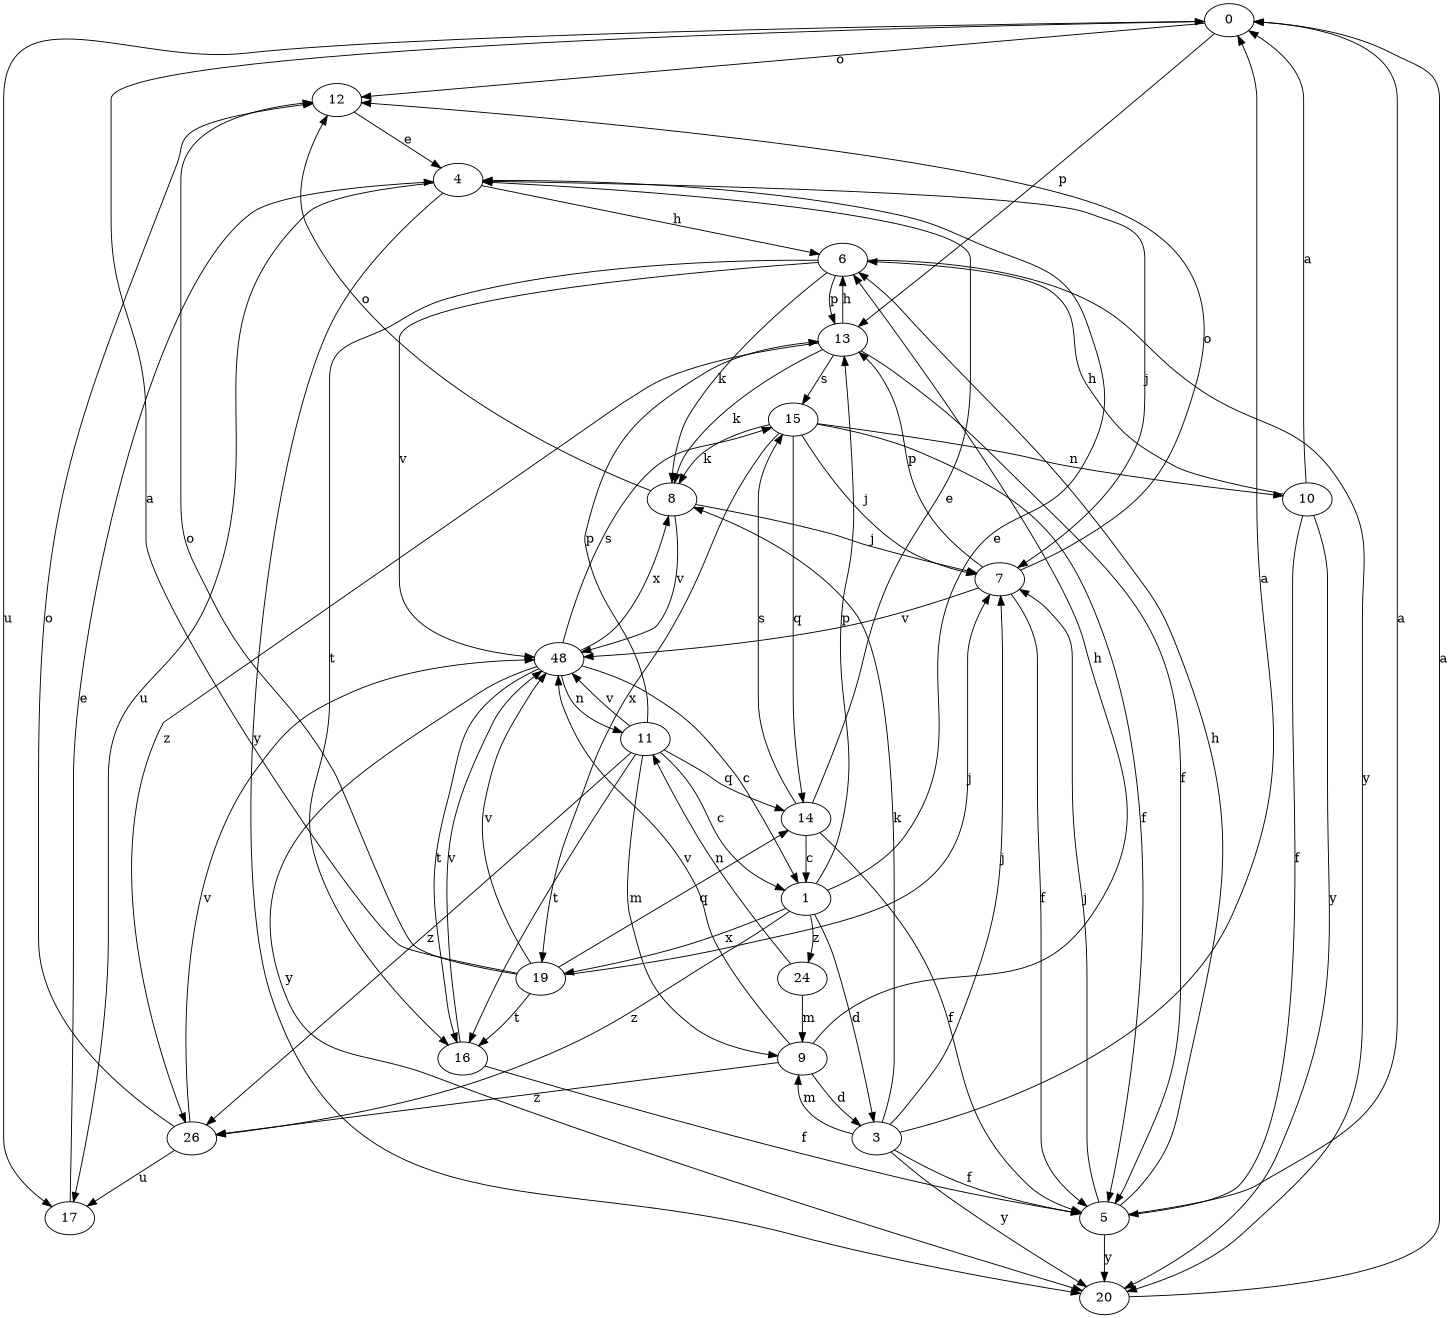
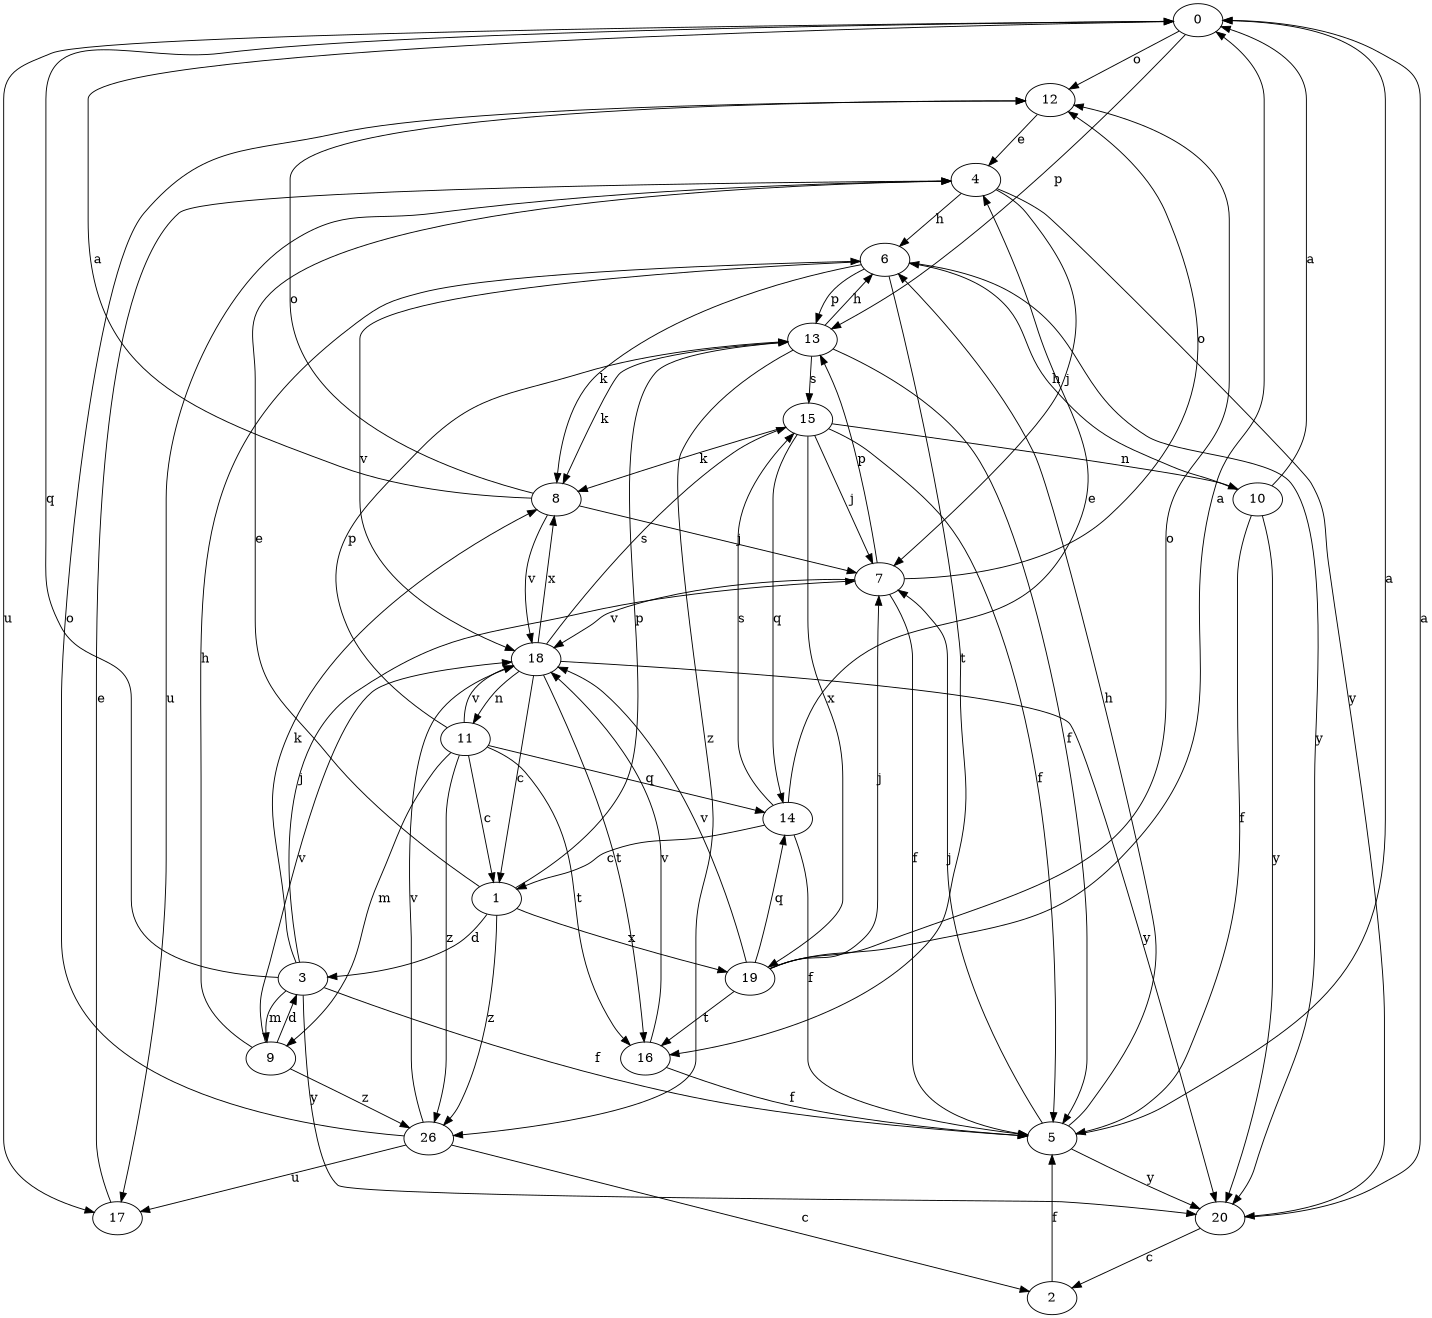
edge "8" -> "0": added, label "a"
edge "3" -> "0": label "a" -> "q"
node "48": label "48" -> "18"
node "24": removed
node "2": added
